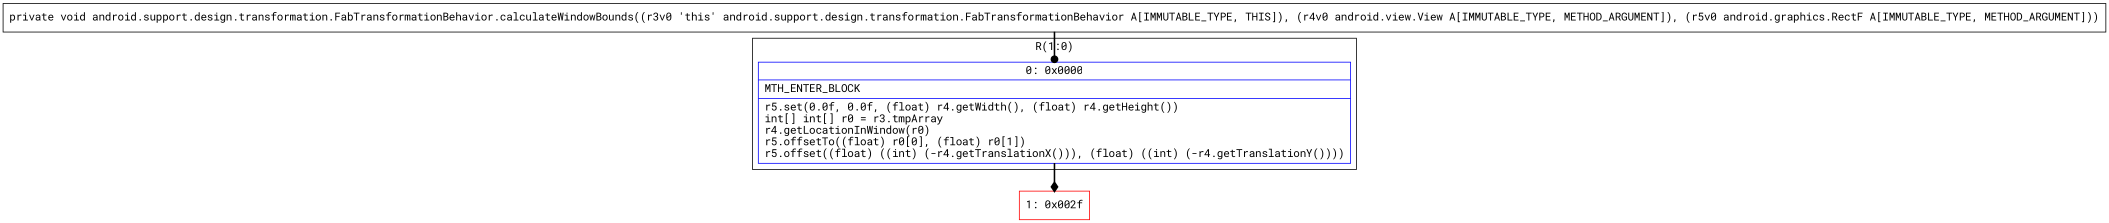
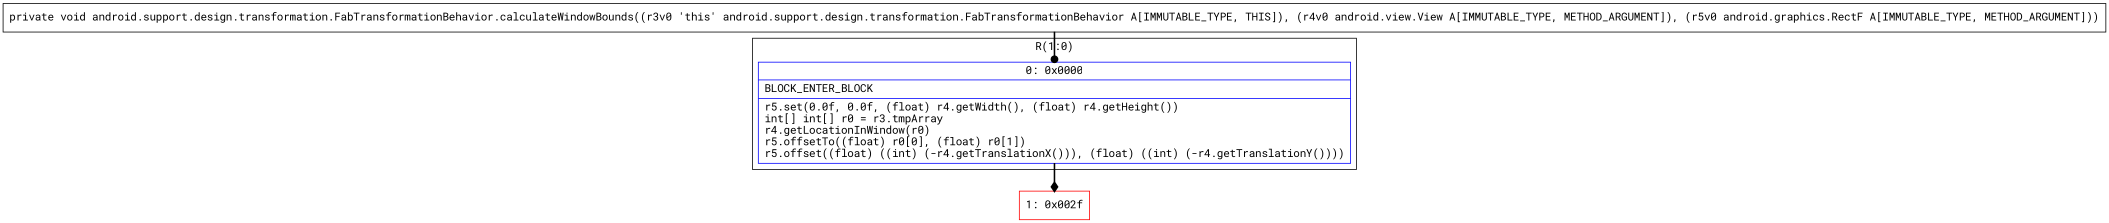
node "0: 0x0000": text "MTH_ENTER_BLOCK" -> "BLOCK_ENTER_BLOCK"
